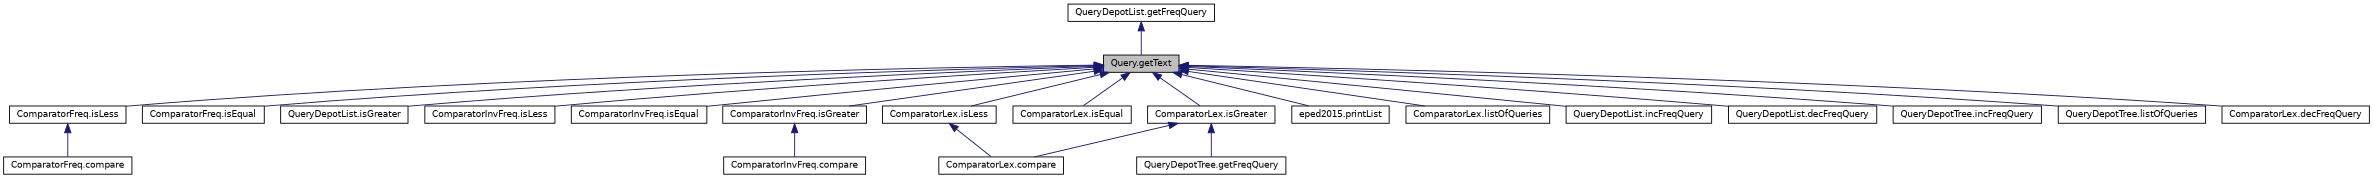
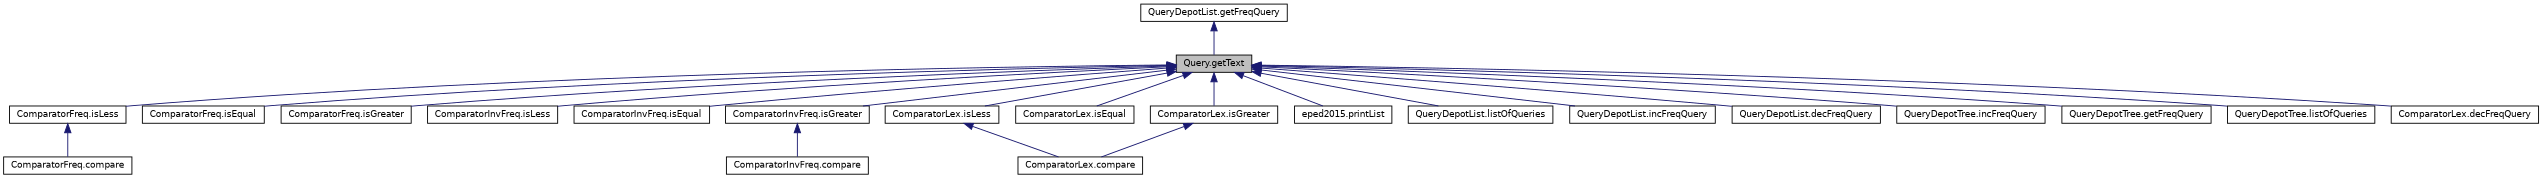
node "QueryDepotList.isGreater": label "QueryDepotList.isGreater" -> "ComparatorFreq.isGreater"
node "ComparatorLex.listOfQueries": label "ComparatorLex.listOfQueries" -> "QueryDepotList.listOfQueries"
edge "QueryDepotTree.getFreqQuery" -> "ComparatorLex.isGreater": now "QueryDepotTree.getFreqQuery" -> "Query.getText"
